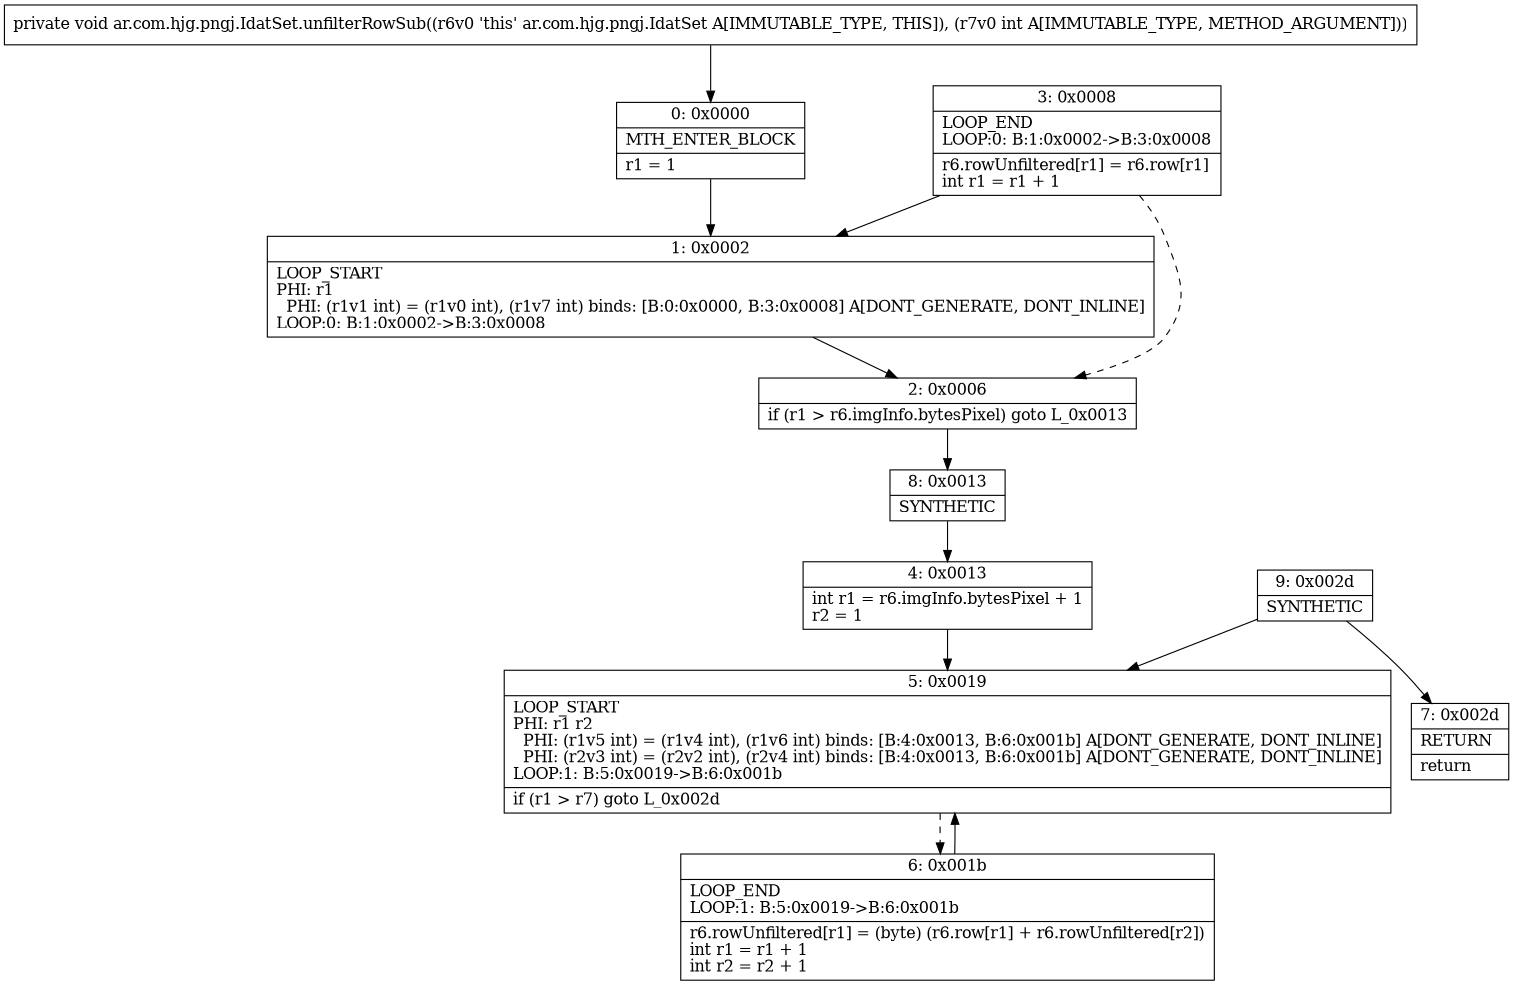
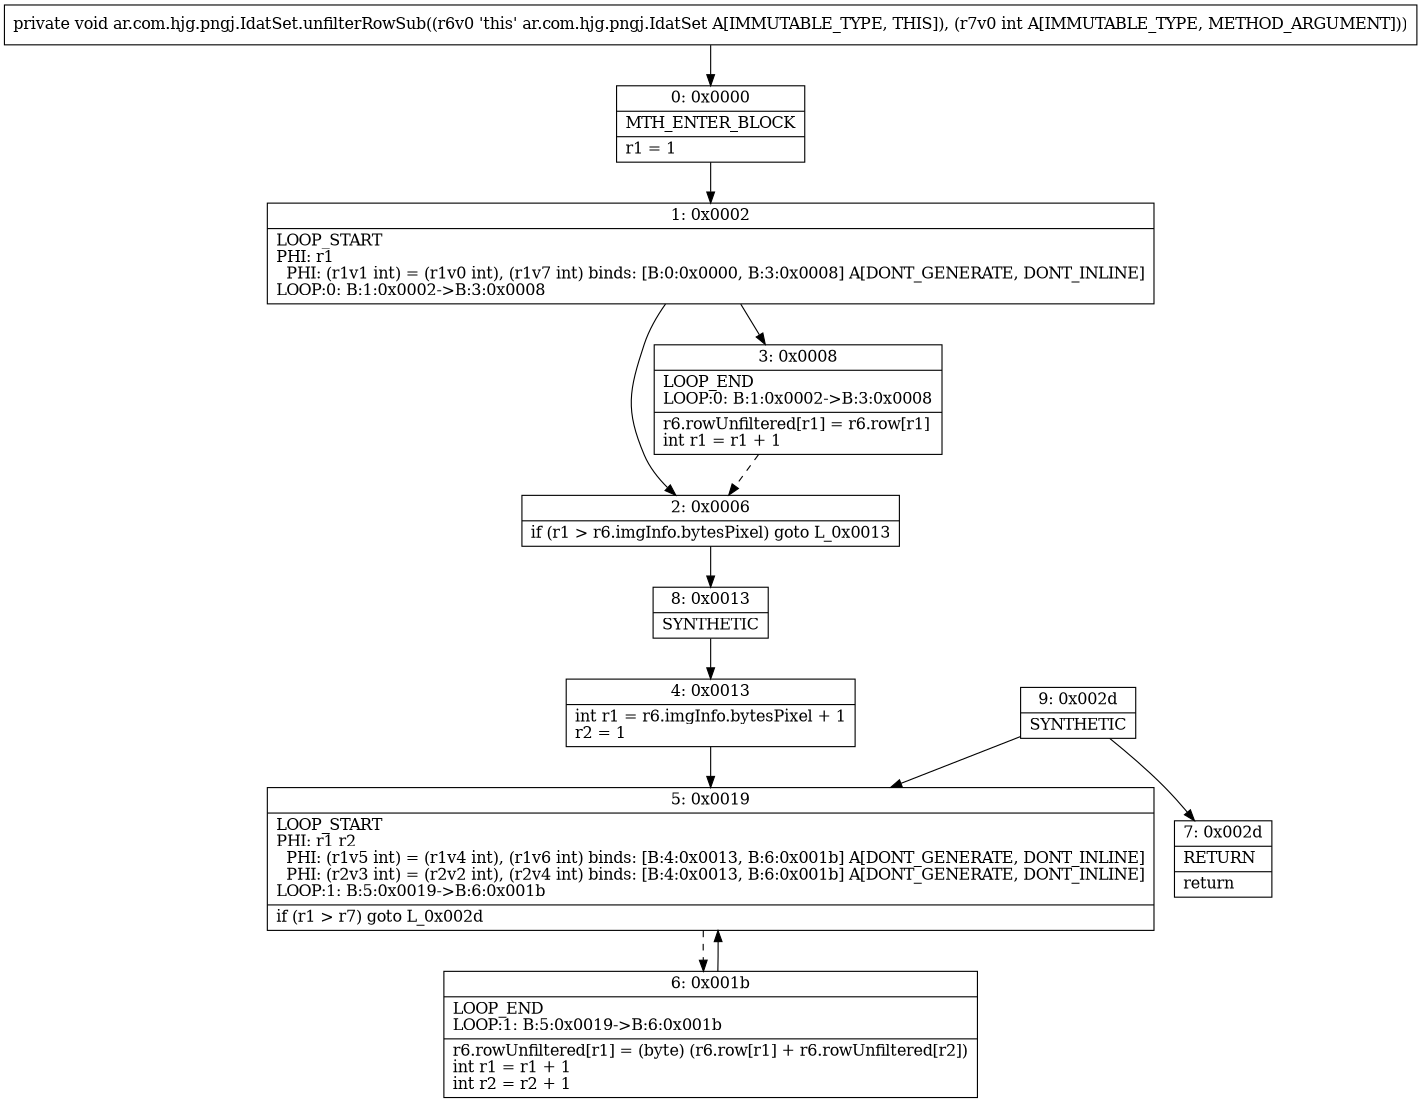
edge "3: 0x0008" -> "1: 0x0002": reversed
